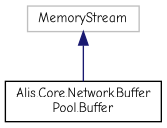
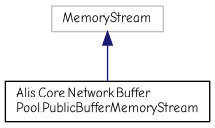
node "Alis.Core.Network.Buffer Pool.Buffer": label "Alis.Core.Network.Buffer Pool.Buffer" -> "Alis.Core.Network.Buffer Pool.PublicBufferMemoryStream"
